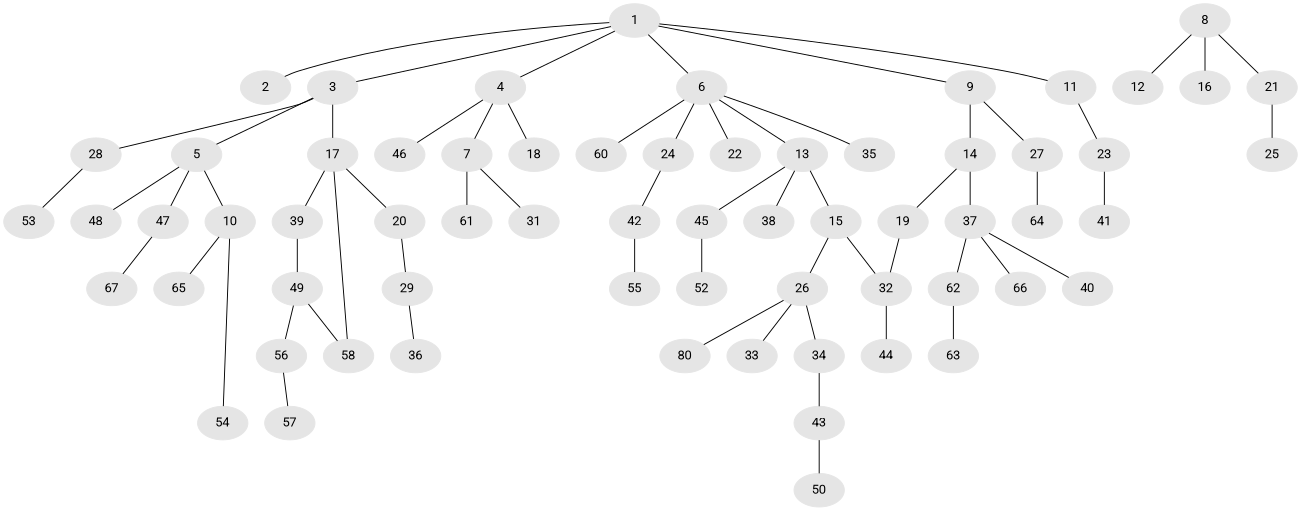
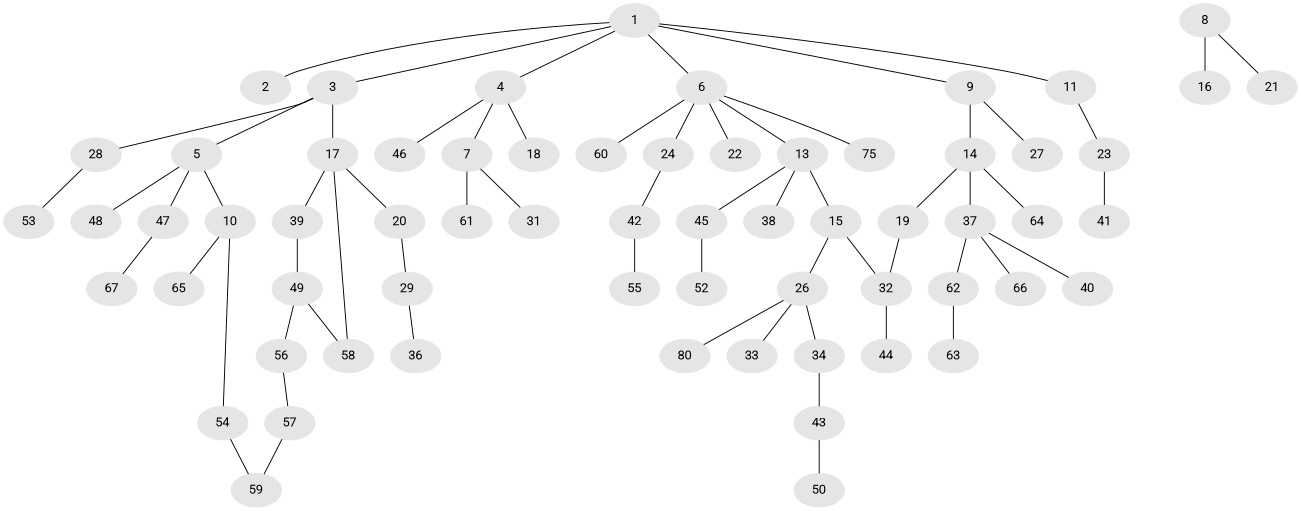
node "12": removed
node "35": label "35" -> "75"
node "25": removed
edge "27" -- "64": now "14" -- "64"
node "59": added
